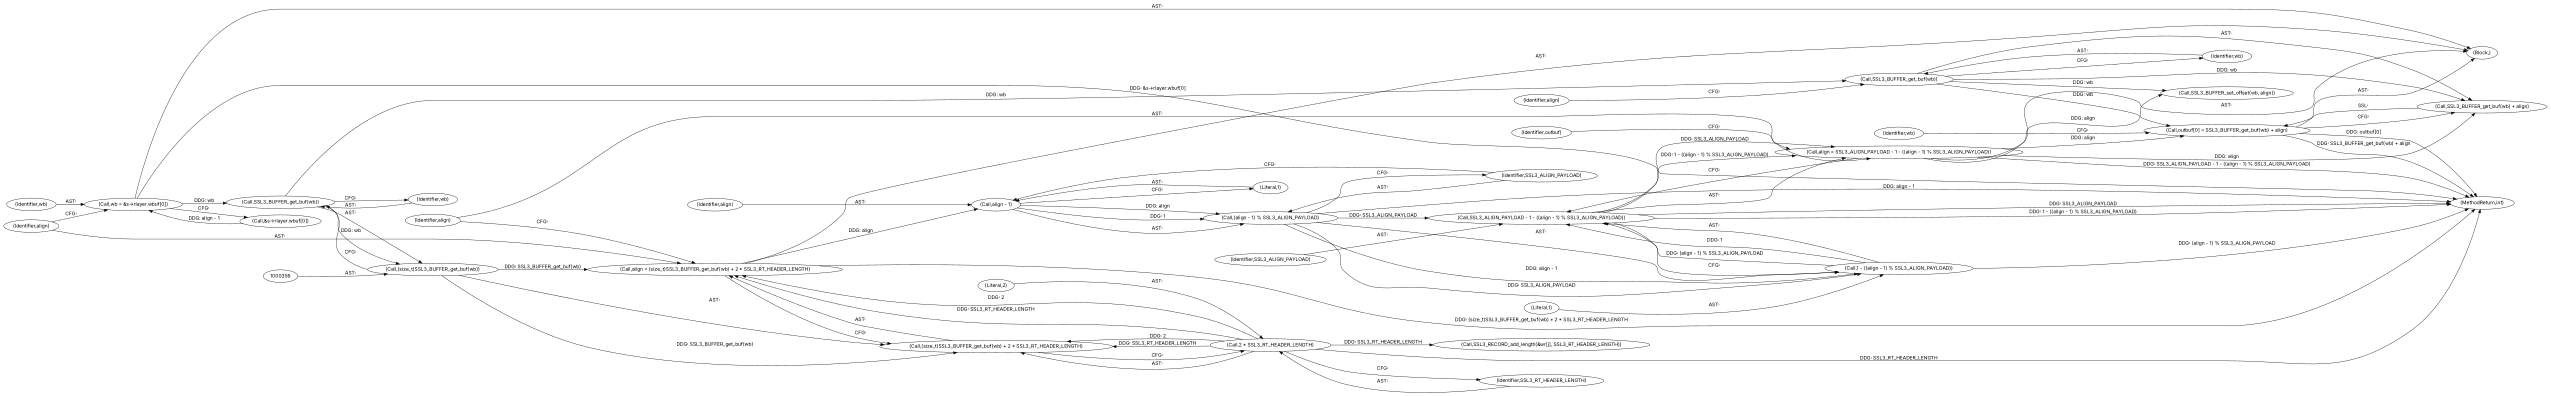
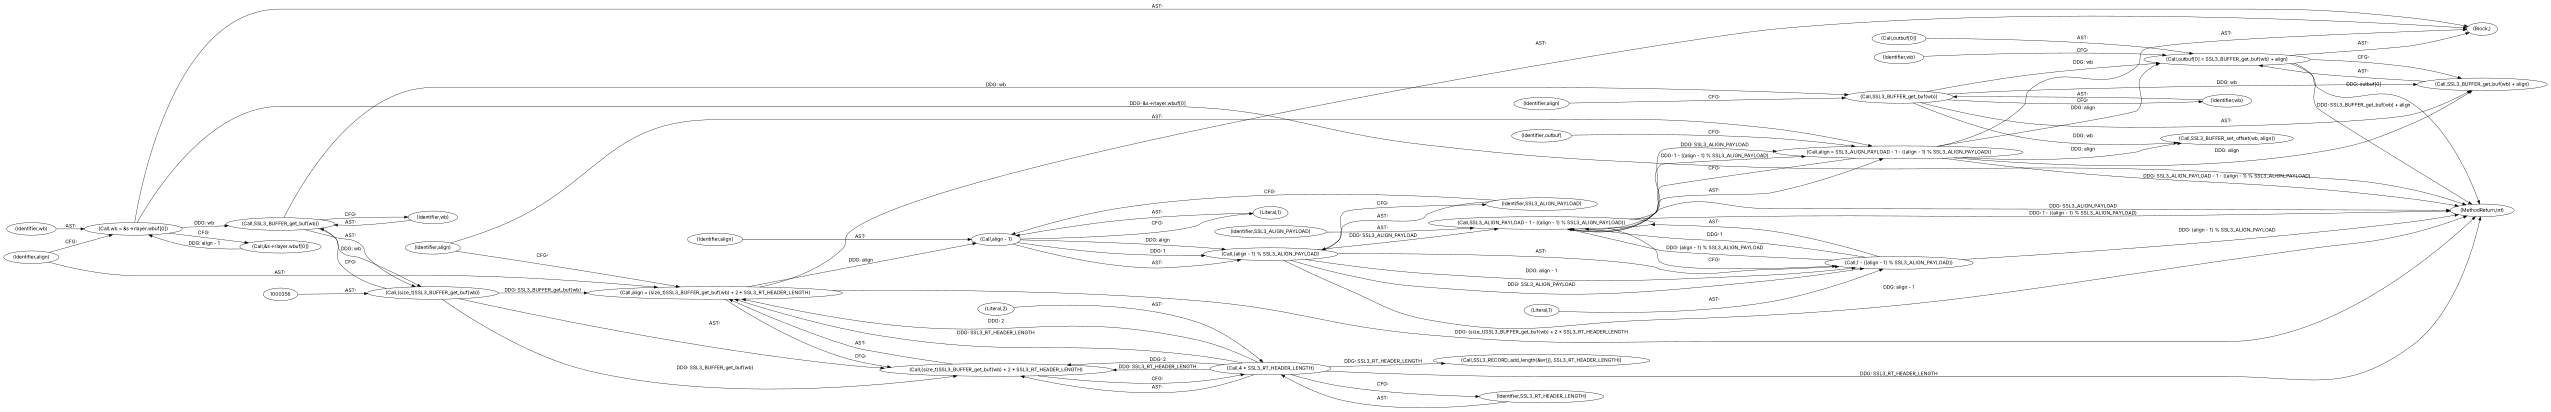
node "(Call,outbuf[0])": added
edge "(Call,SSL3_BUFFER_get_buf(wb) + align)" -> "(Call,outbuf[0] = SSL3_BUFFER_get_buf(wb) + align)": label "SSL: " -> "AST: "
node "(Call,2 * SSL3_RT_HEADER_LENGTH)": label "(Call,2 * SSL3_RT_HEADER_LENGTH)" -> "(Call,4 * SSL3_RT_HEADER_LENGTH)"
